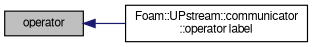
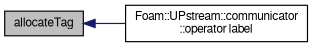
node "operator": label "operator" -> "allocateTag"
